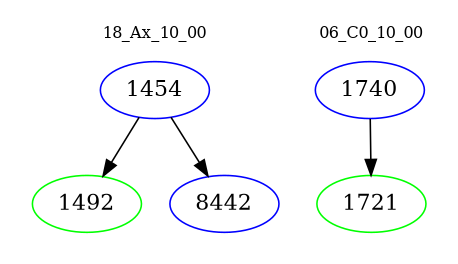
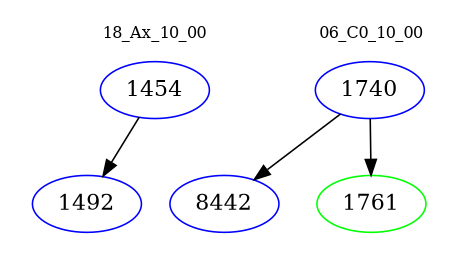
edge "1454" -> "8442": now "1740" -> "8442"
node "1492": color green -> blue
node "1721": label "1721" -> "1761"
